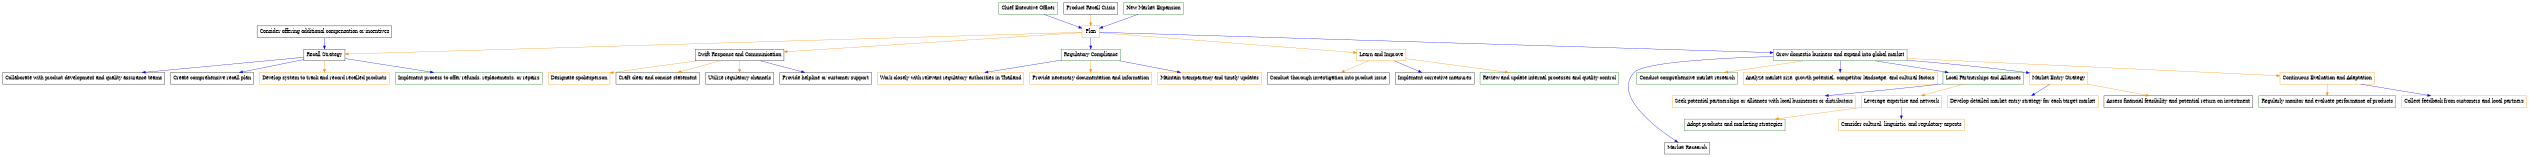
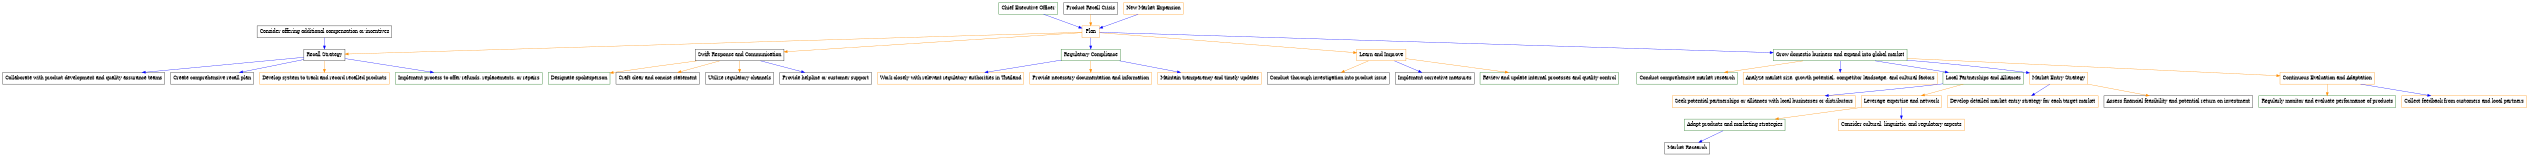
node "New Market Expansion": color darkgreen -> darkorange
edge "Grow domestic business and expand into global market" -> "Market Research": now "Adapt products and marketing strategies" -> "Market Research"
node "Designate spokesperson": color darkorange -> darkgreen
